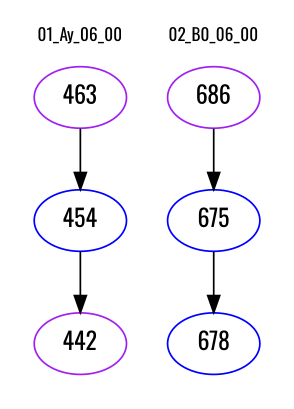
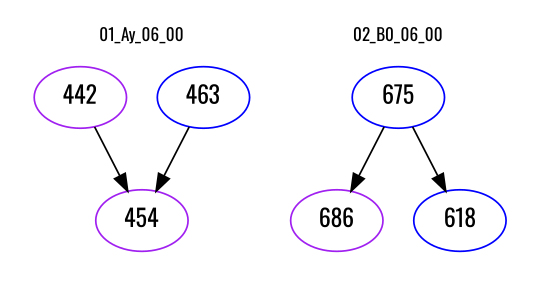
node "463": color purple -> blue
edge "686" -> "675": reversed
node "454": color blue -> purple
edge "454" -> "442": reversed
node "678": label "678" -> "618"
